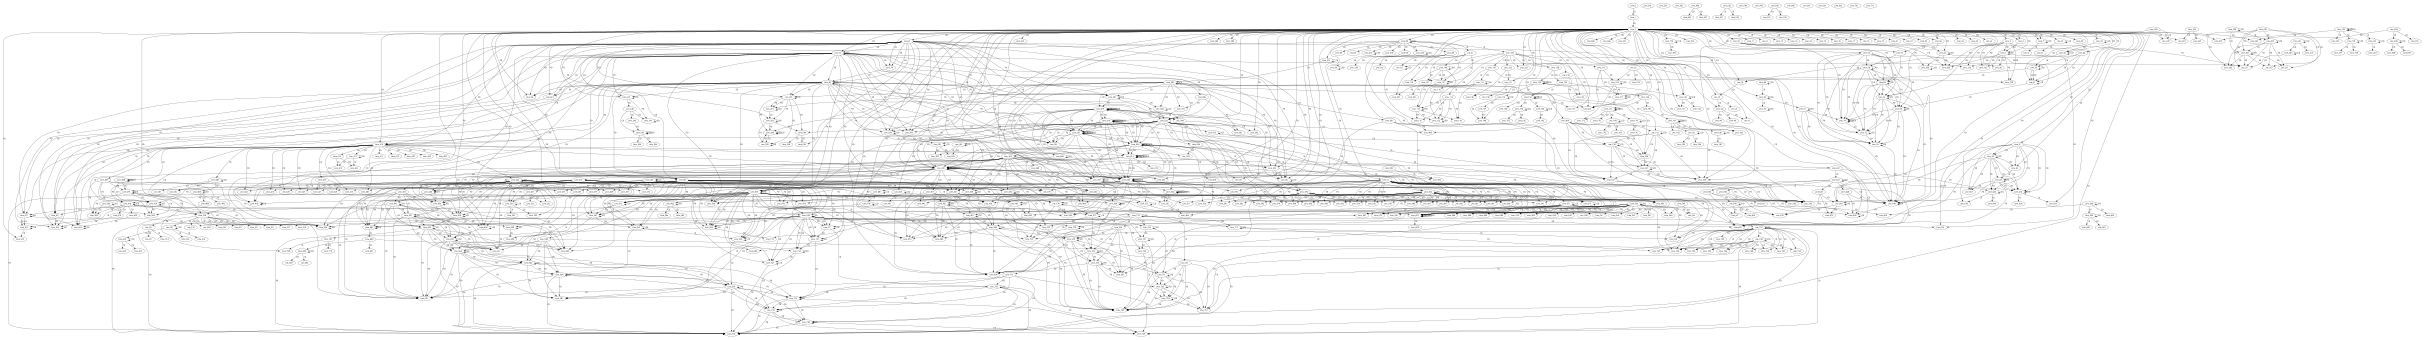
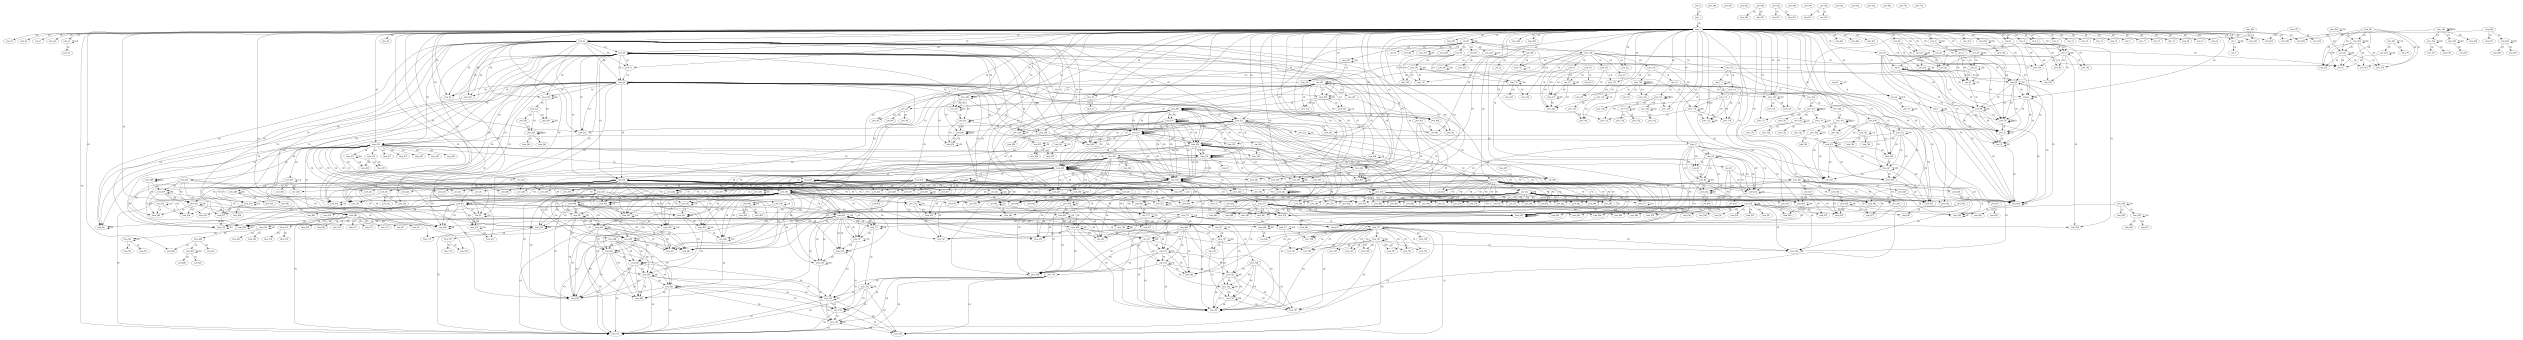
edge "Line_2" -> "Line_324": reversed
edge "Line_49" -> "Line_290": now "Line_49" -> "Line_291"
edge "Line_86" -> "Line_723": added, label "FD"
edge "Line_457" -> "Line_594": removed, label "FD"
